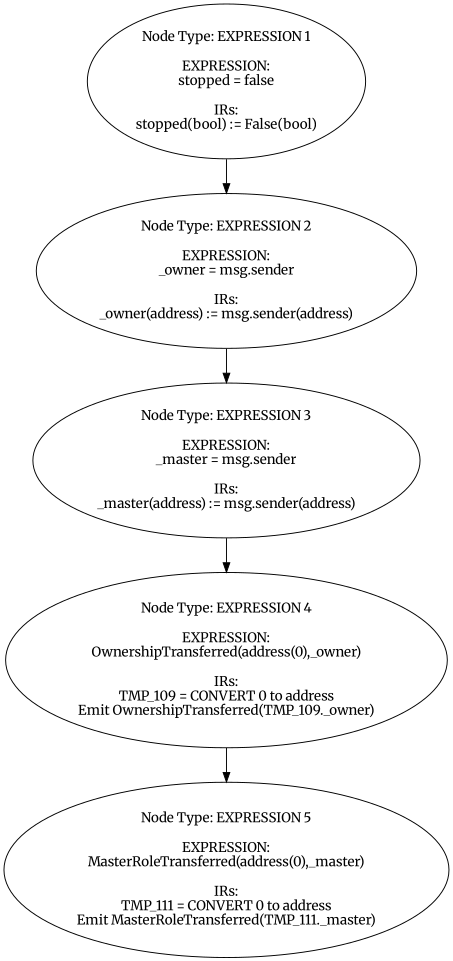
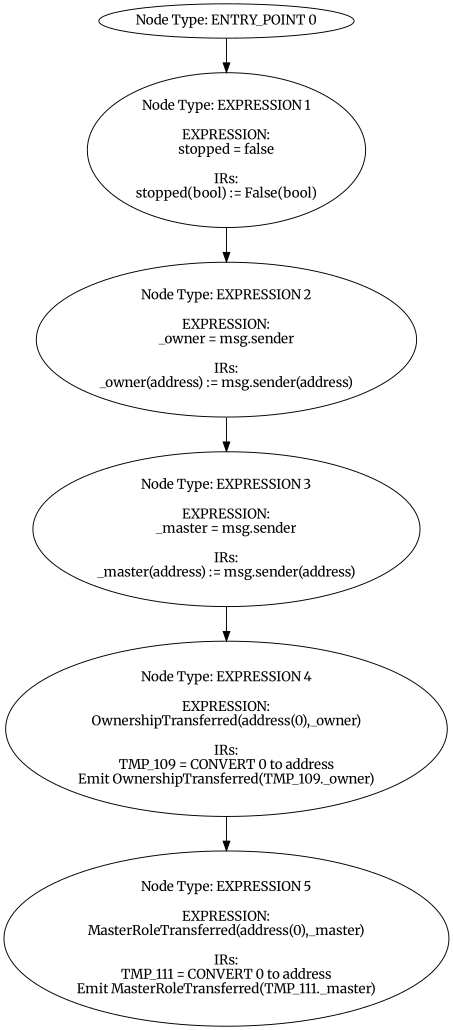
node "Node Type: ENTRY_POINT 0": added
